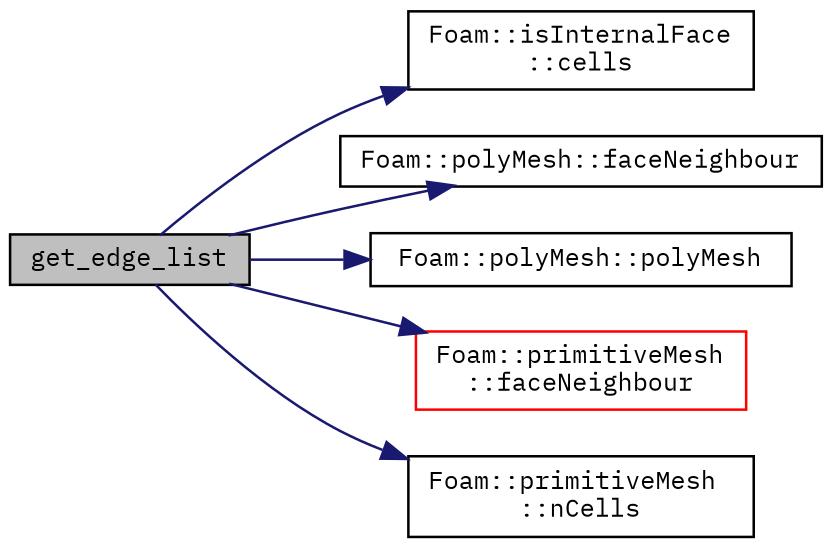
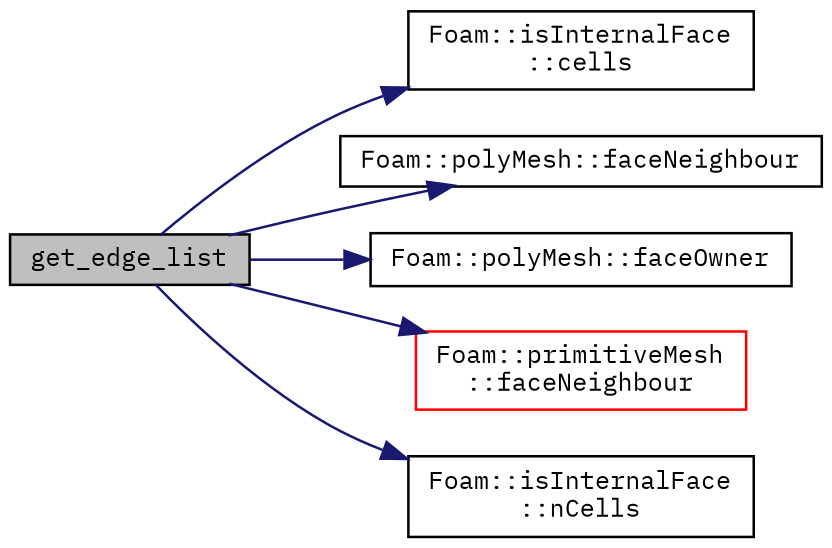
node "Foam::polyMesh::polyMesh": label "Foam::polyMesh::polyMesh" -> "Foam::polyMesh::faceOwner"
node "Foam::primitiveMesh ::nCells": label "Foam::primitiveMesh ::nCells" -> "Foam::isInternalFace ::nCells"
